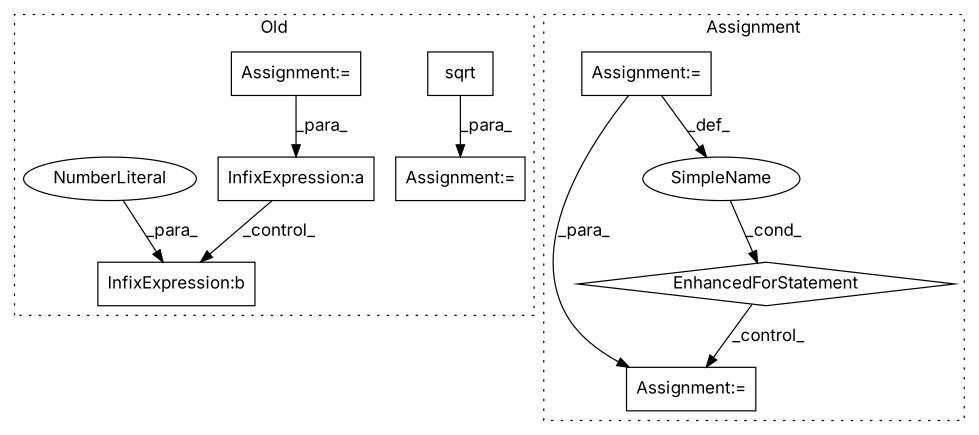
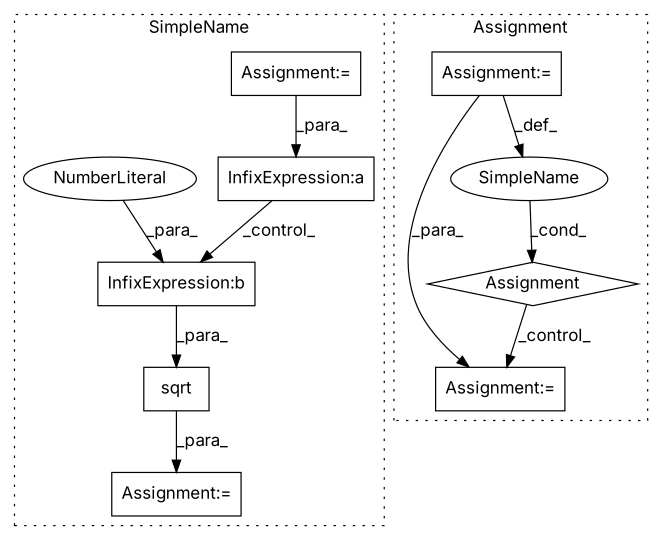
cluster "Old": label "Old" -> "SimpleName"
node "EnhancedForStatement": label "EnhancedForStatement" -> "Assignment"
edge "InfixExpression:b" -> "sqrt": added, label "_para_"
